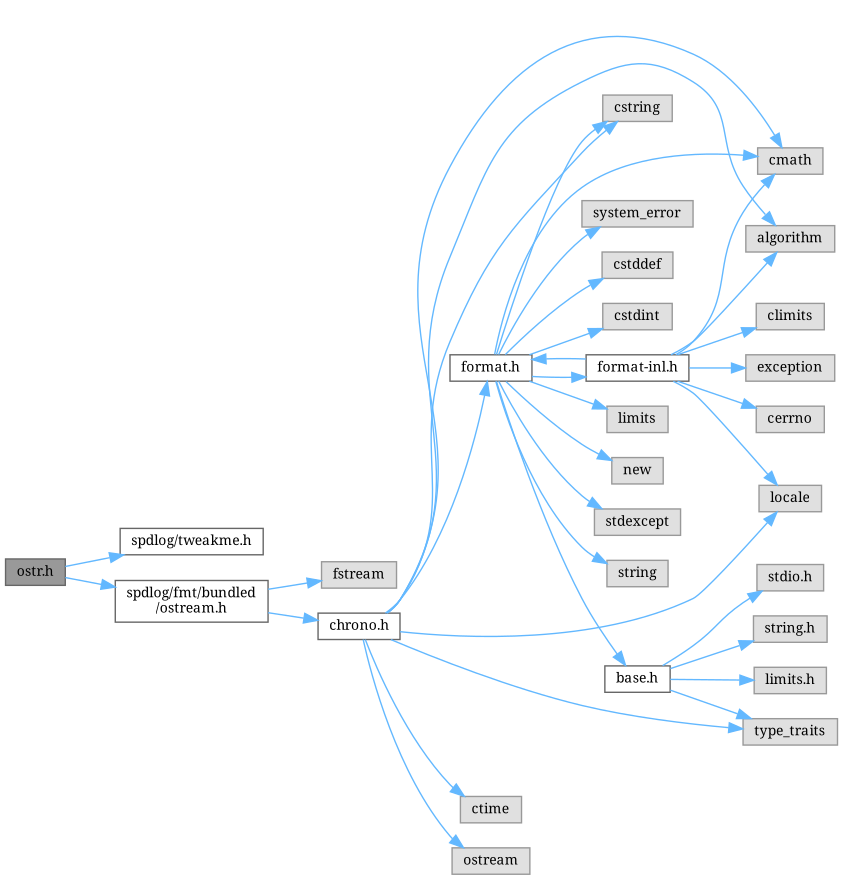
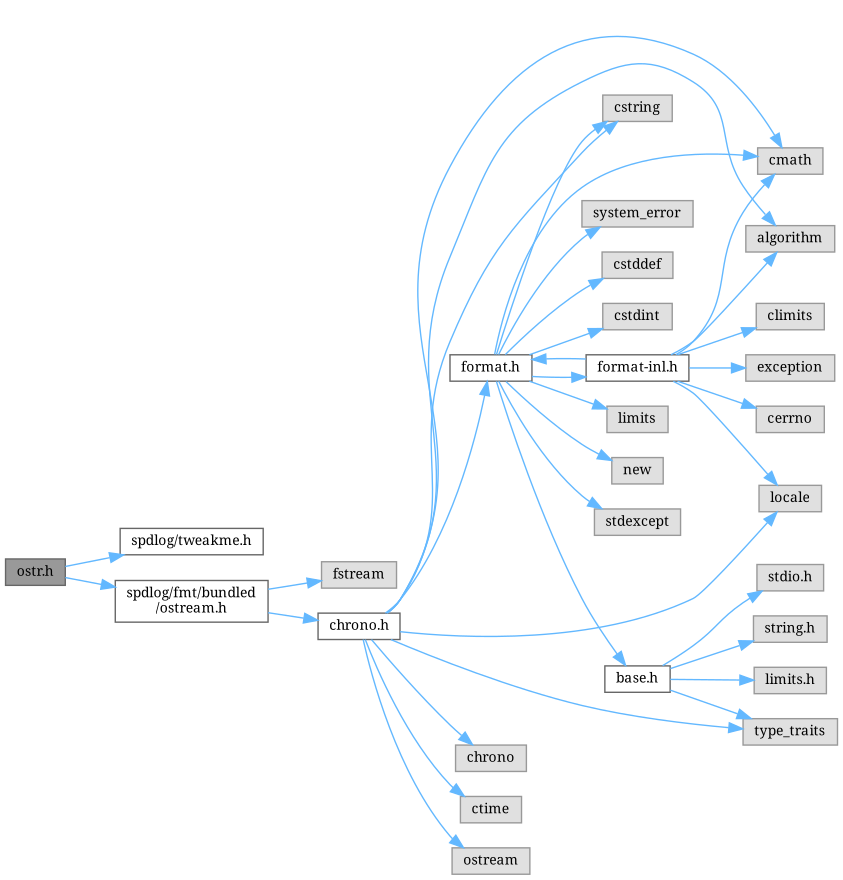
node "string": removed
node "chrono": added
